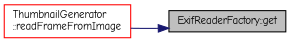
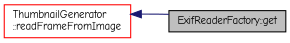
edge "ThumbnailGenerator ::readFrameFromImage" -> "ExifReaderFactory::get": reversed
